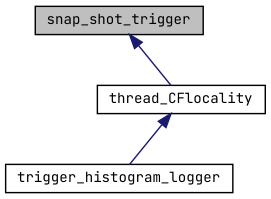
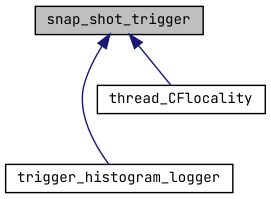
edge "trigger_histogram_logger" -> "thread_CFlocality": now "trigger_histogram_logger" -> "snap_shot_trigger"
